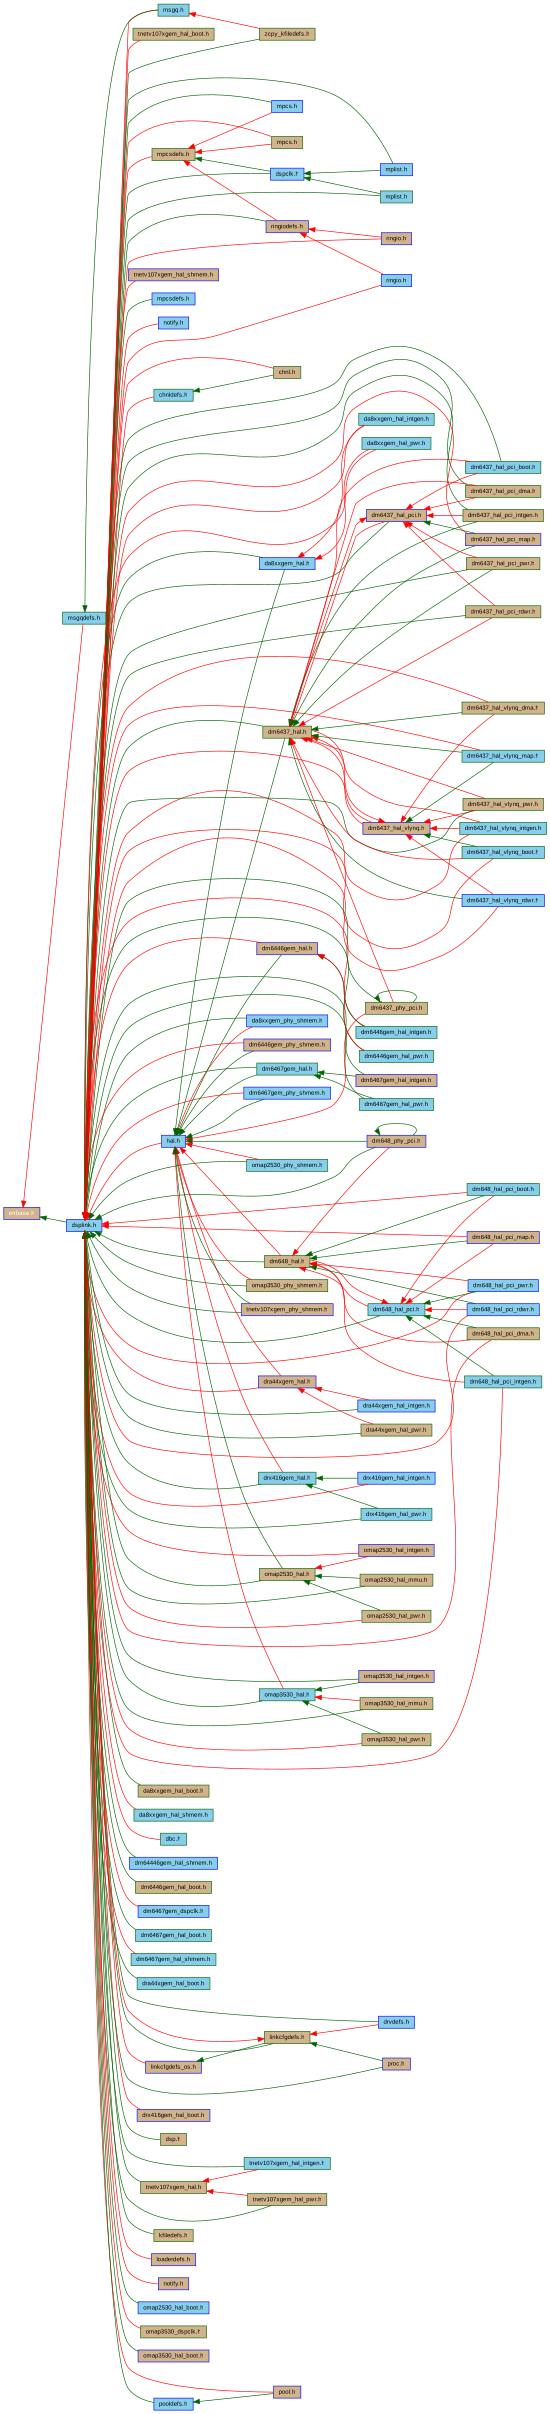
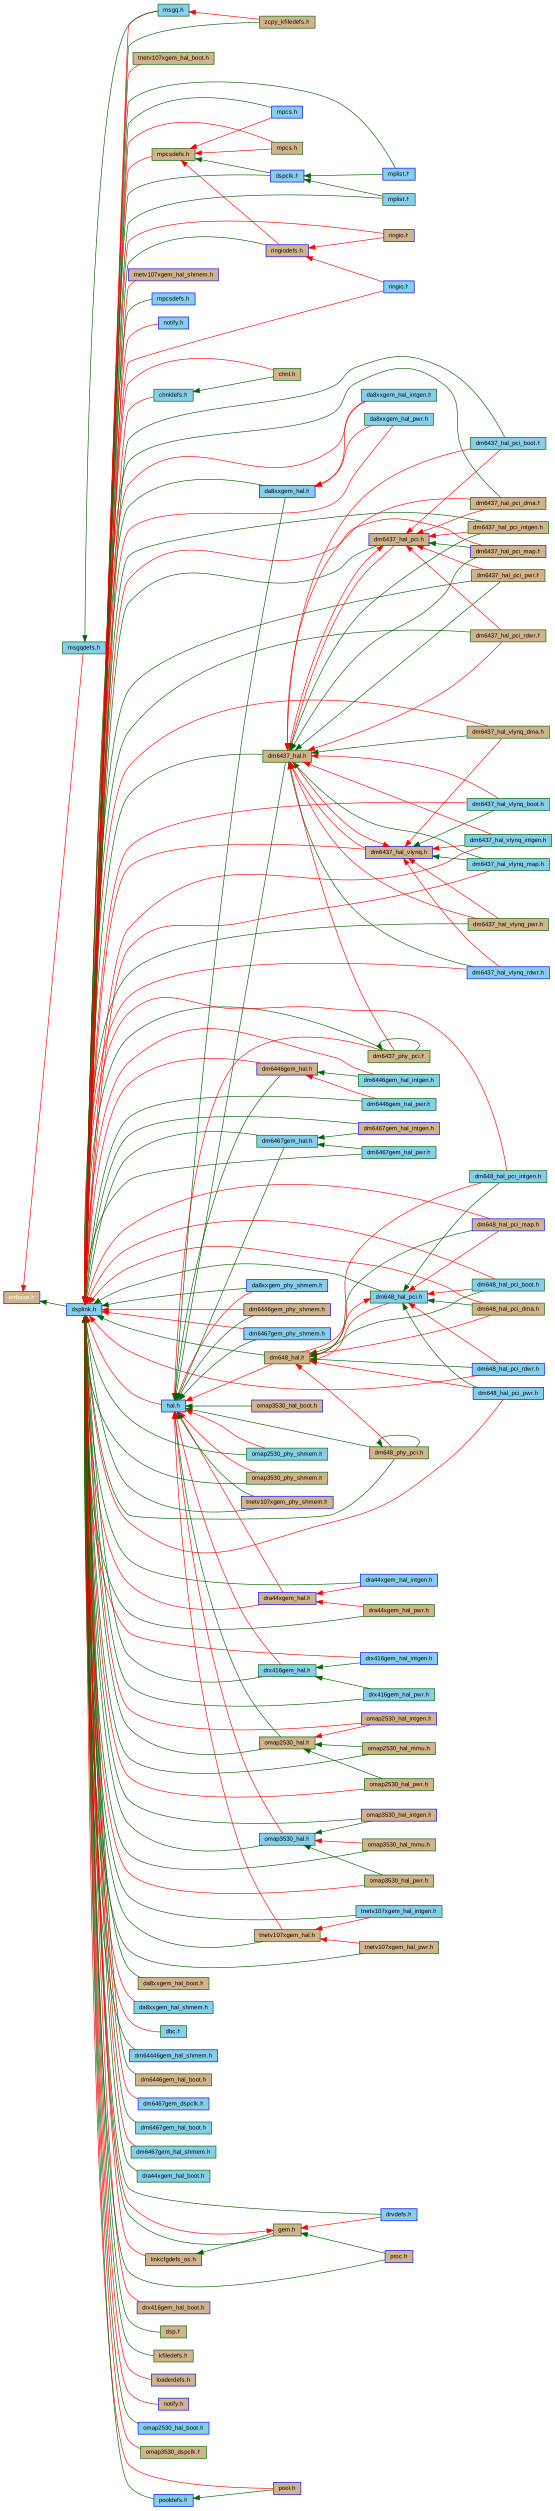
node "dm648_phy_pci.h": color blue -> darkgreen
edge "tnetv107xgem_hal.h" -> "hal.h": added
edge "omap3530_hal_boot.h" -> "dsplink.h": now "omap3530_hal_boot.h" -> "hal.h"
node "linkcfgdefs.h": label "linkcfgdefs.h" -> "gem.h"
